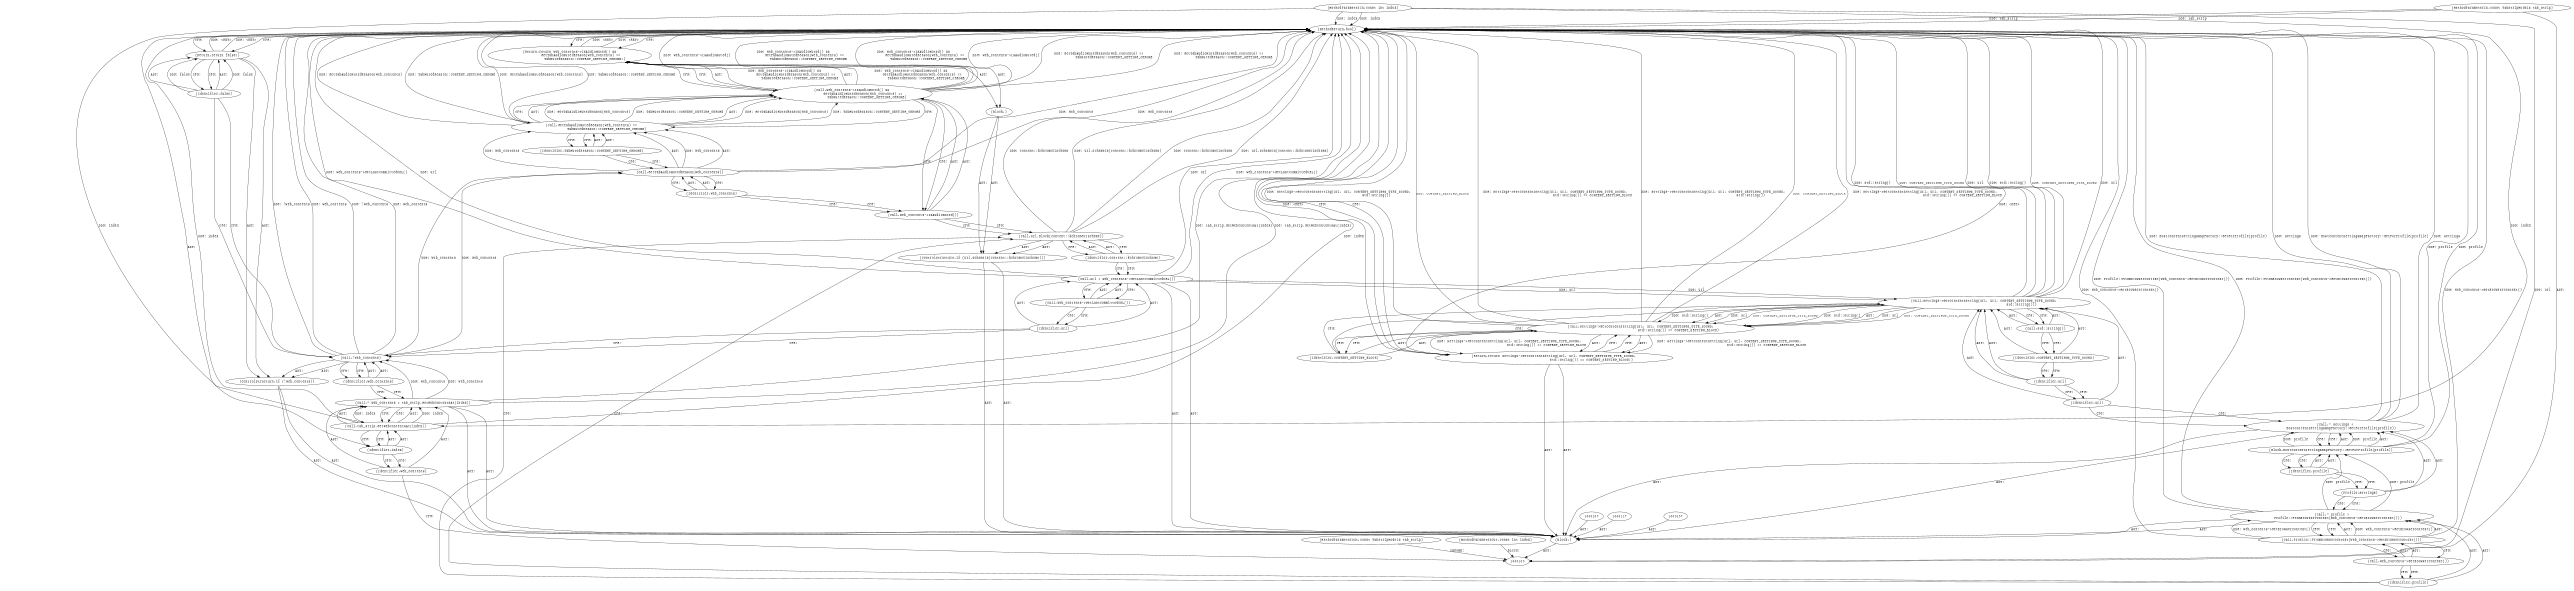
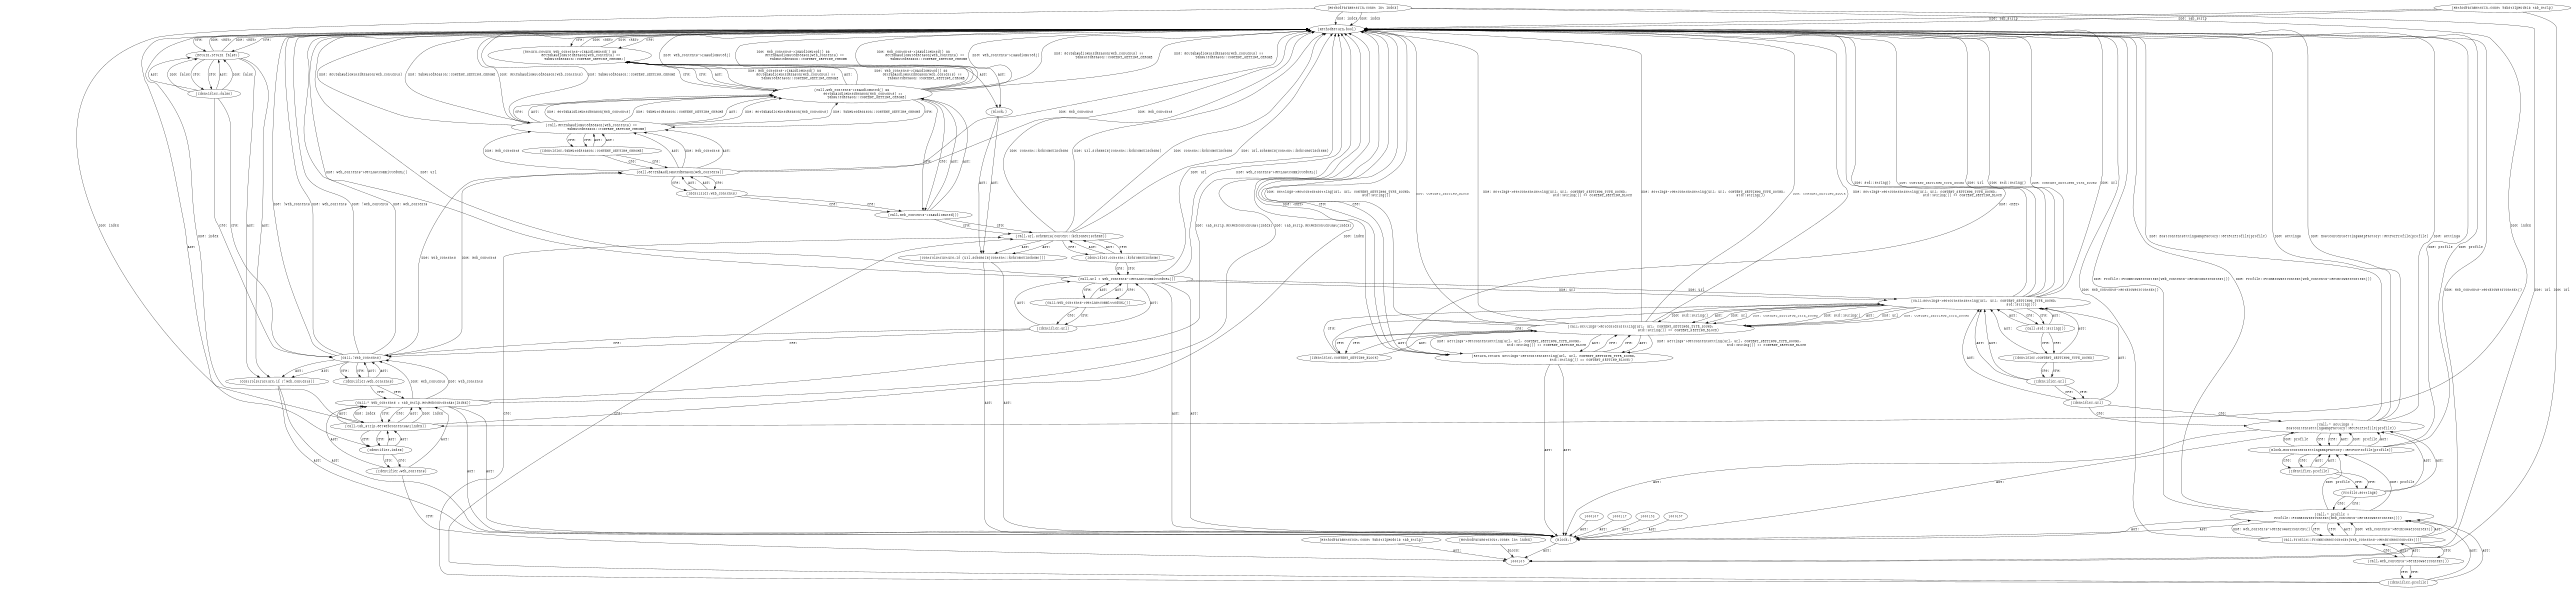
node "(Call,url.Block(content::kChromeUIScheme))": label "(Call,url.Block(content::kChromeUIScheme))" -> "(Call,url.SchemeIs(content::kChromeUIScheme))"
edge "(MethodParameterIn,const TabStripModel& tab_strip)" -> "1000103": label "AST: " -> "DDG: url"
node "1000132": added
edge "(MethodParameterOut,const TabStripModel& tab_strip)" -> "1000103": label "CHROME: " -> "AST: "
